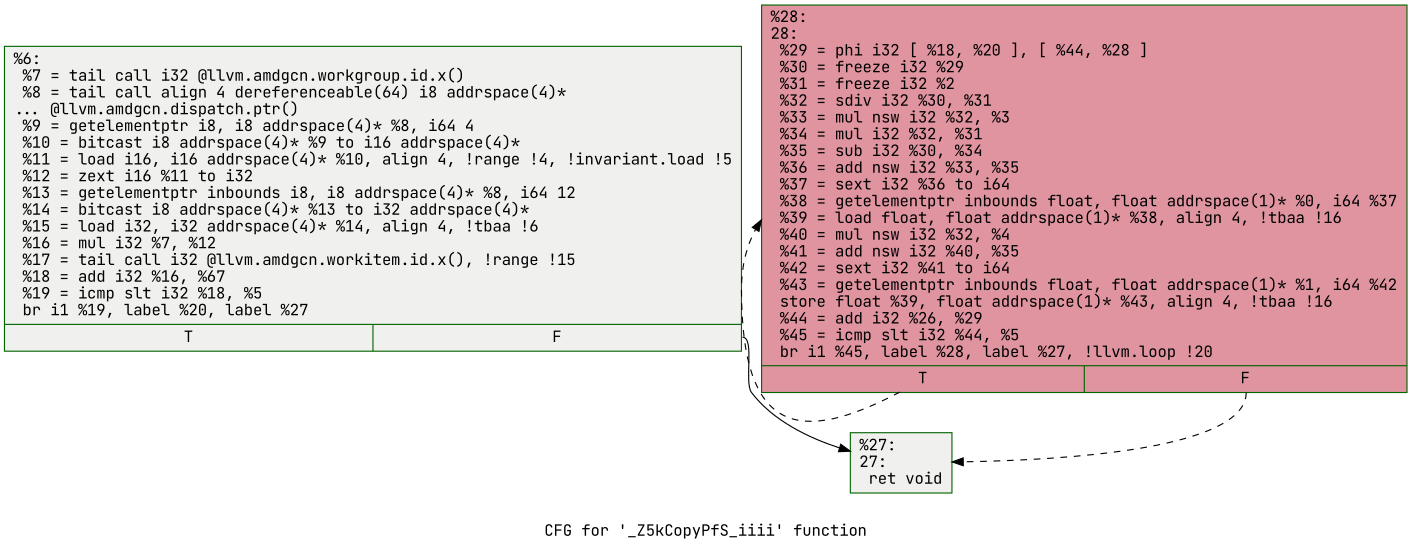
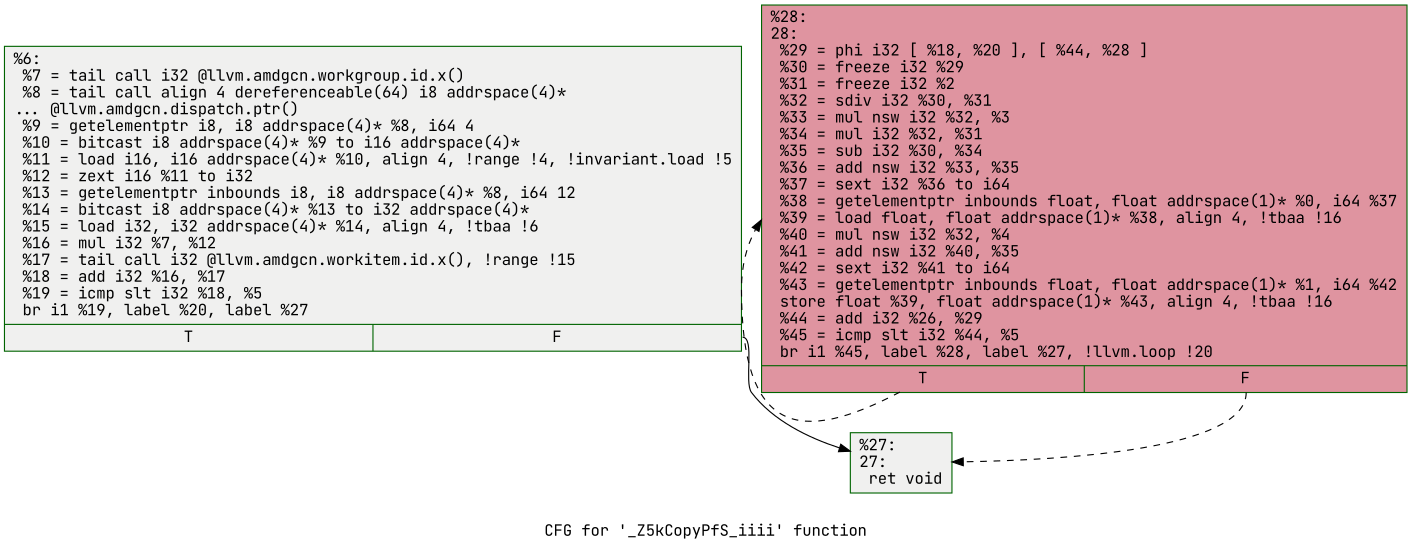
node "%6:": text "%18 = add i32 %16, %67" -> "%18 = add i32 %16, %17"
